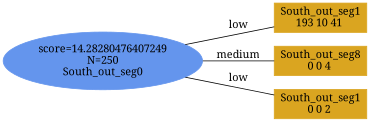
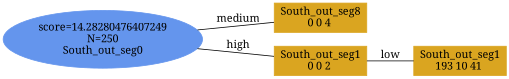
edge "South_out_seg1 193 10 41" -- "score=14.28280476407249 N=250 South_out_seg0": now "South_out_seg1 193 10 41" -- "South_out_seg1 0 0 2"
edge "score=14.28280476407249 N=250 South_out_seg0" -- "South_out_seg1 0 0 2": label "low" -> "high"
